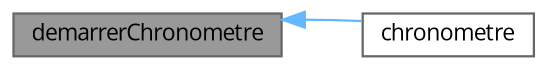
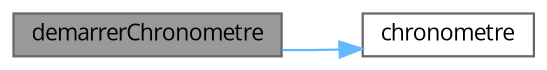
edge "chronometre" -> "demarrerChronometre": reversed
